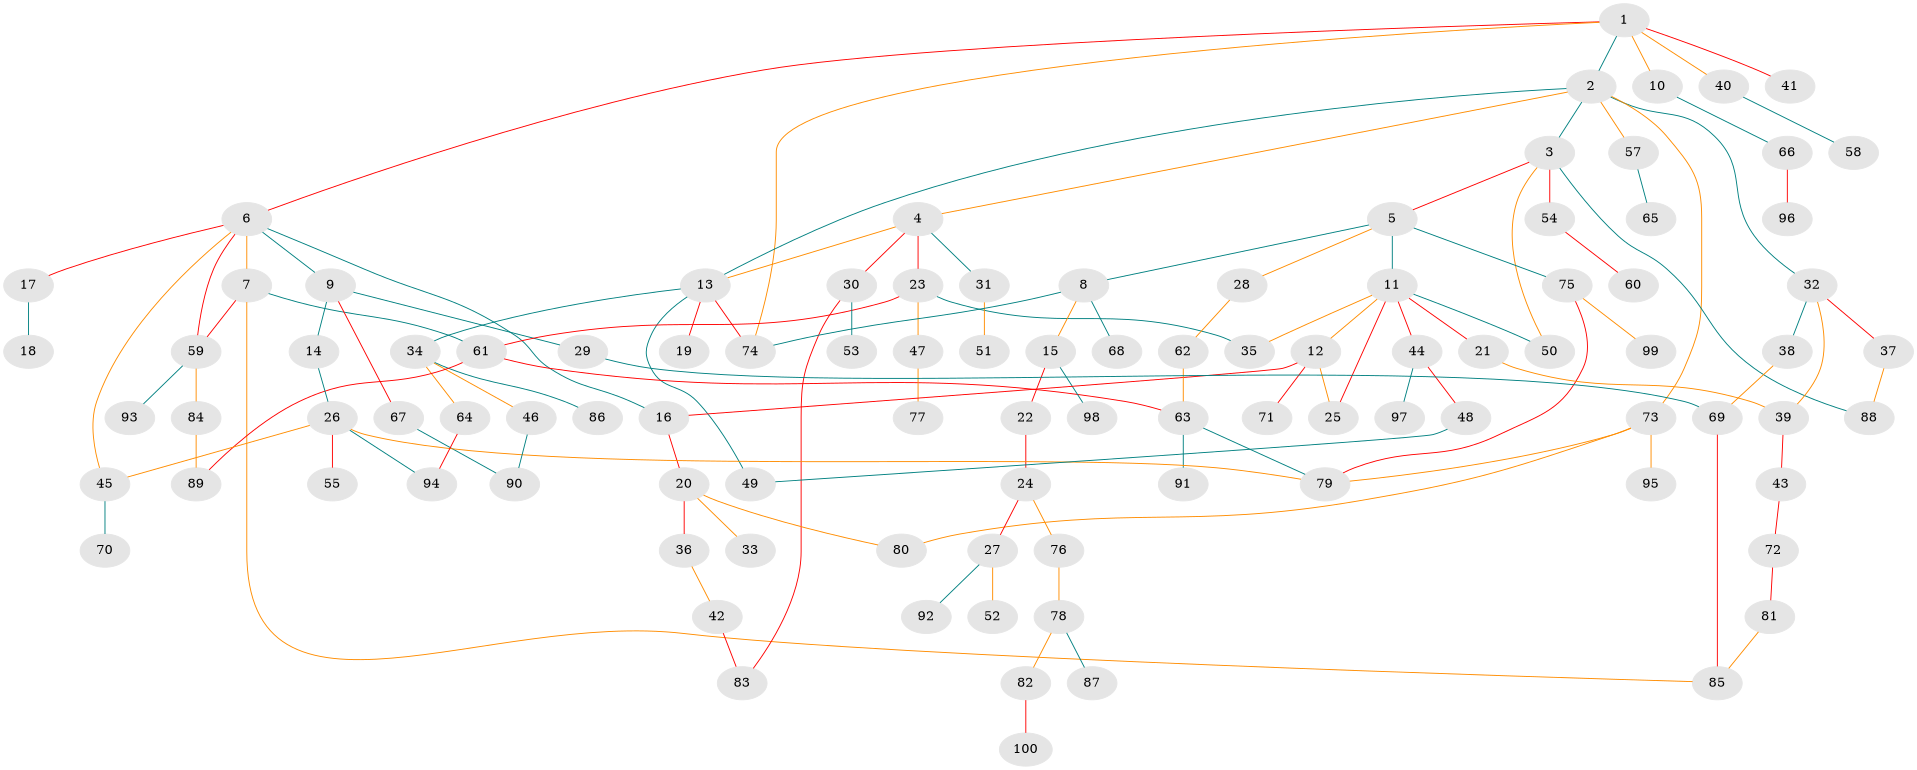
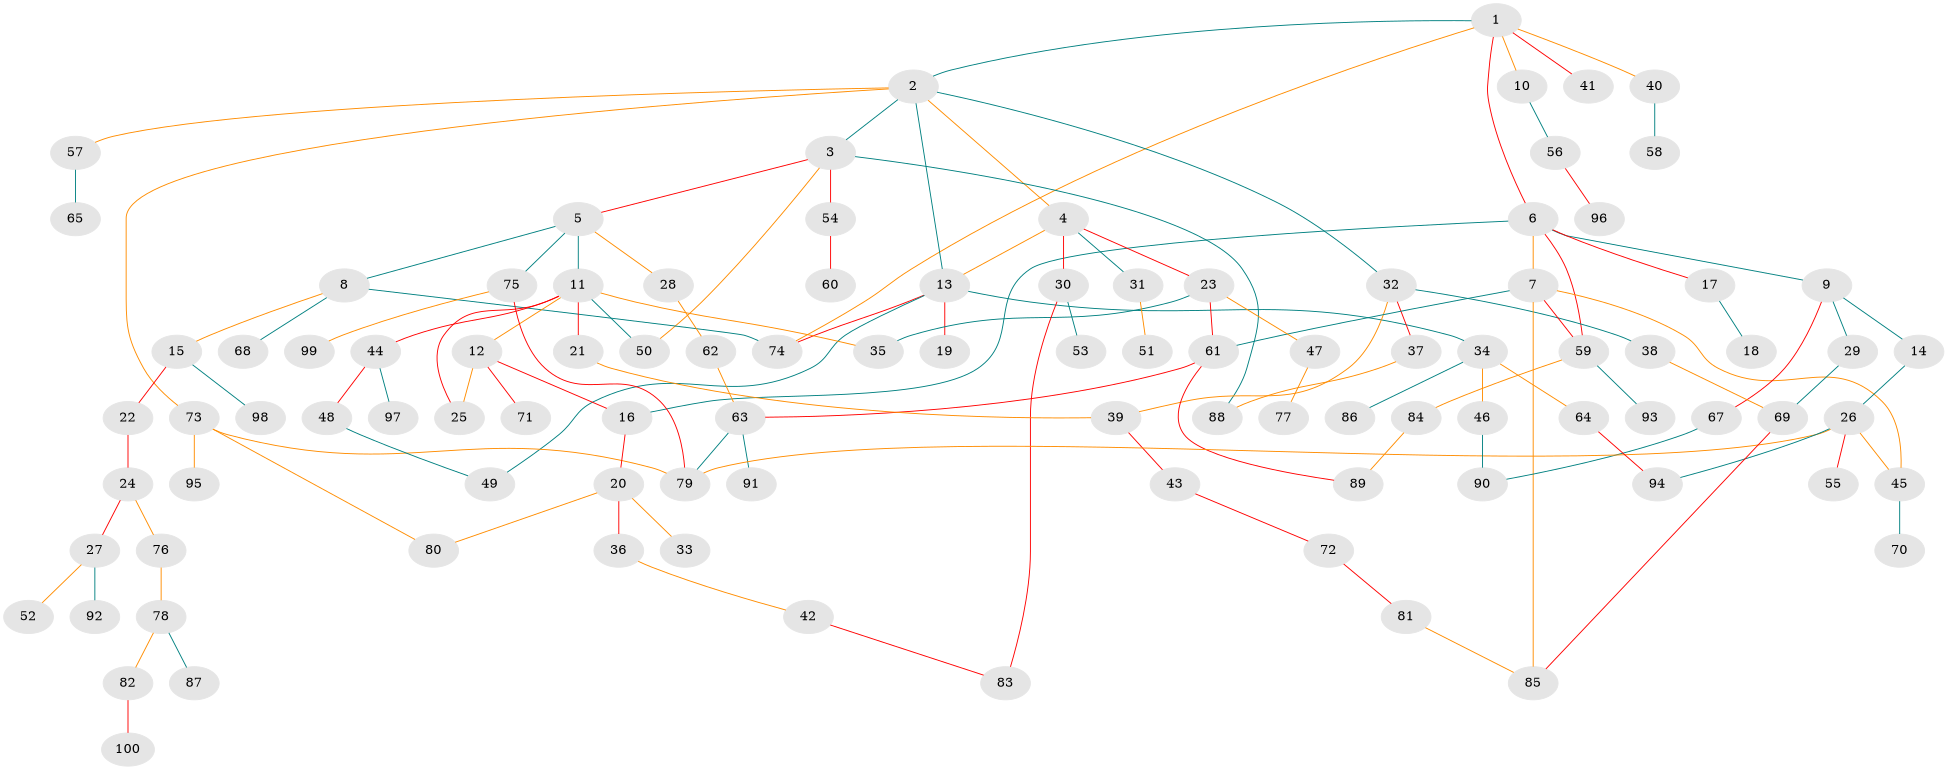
node "66": label "66" -> "56"
edge "6" -- "45": now "7" -- "45"
